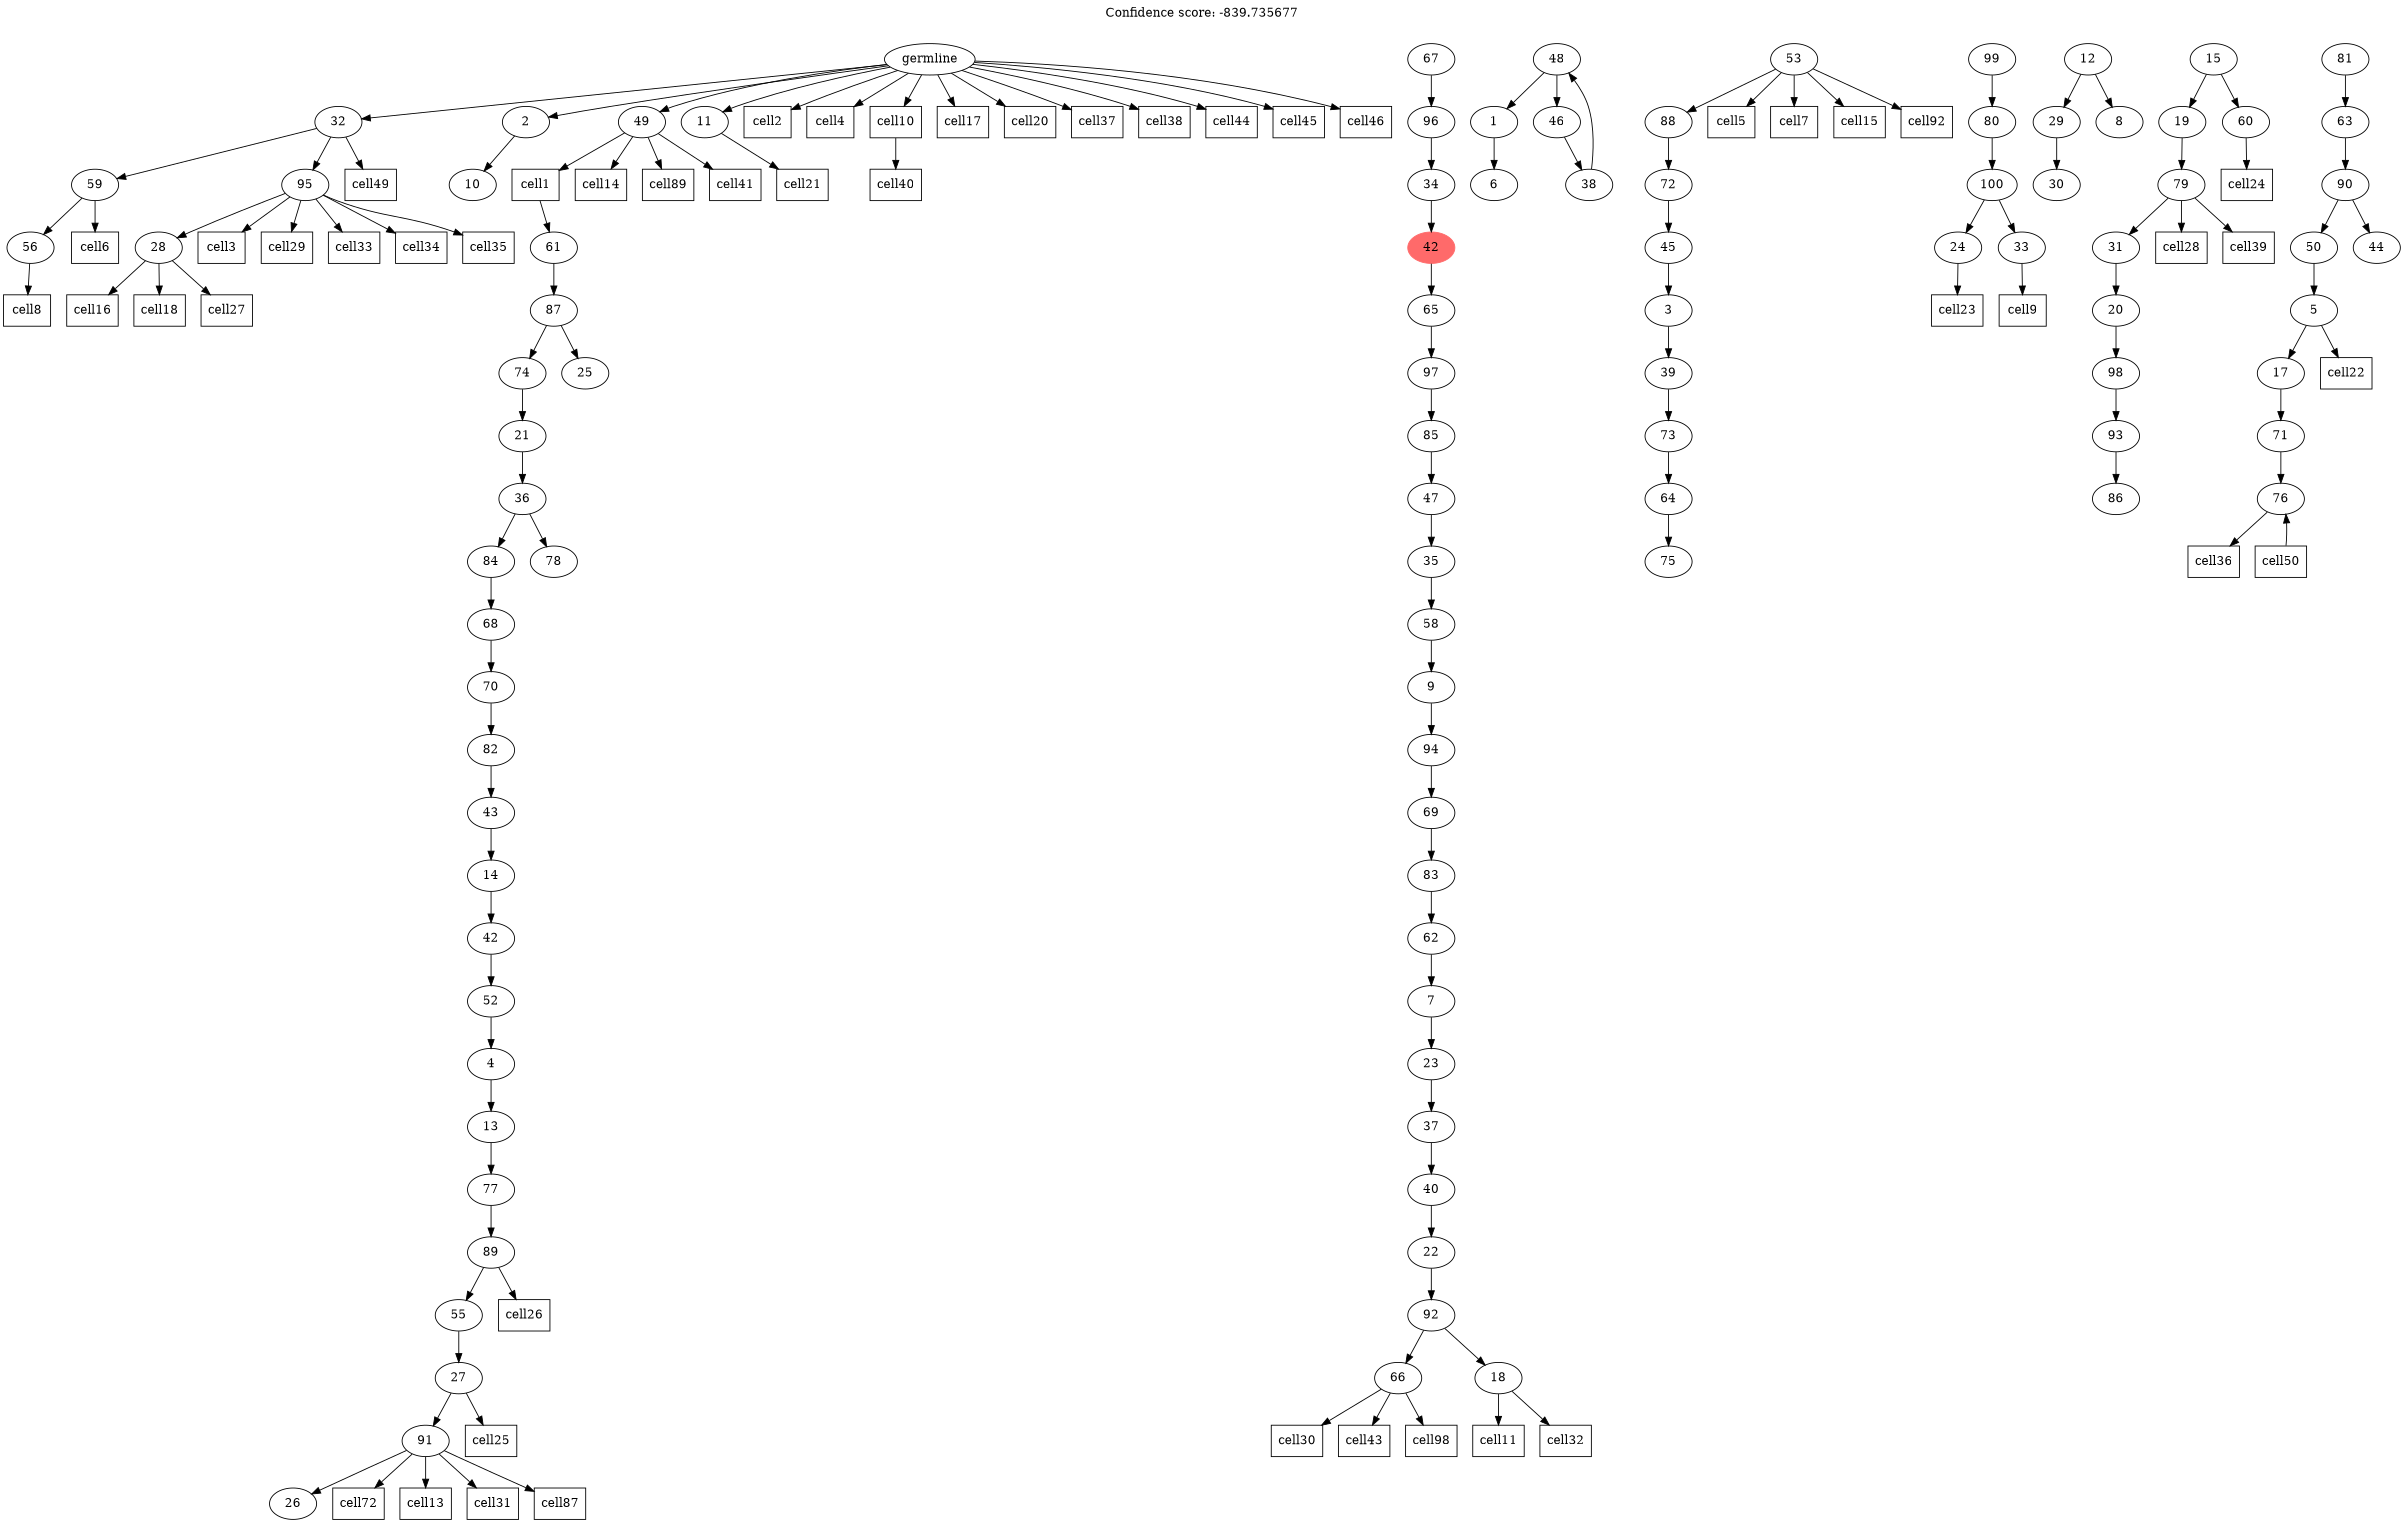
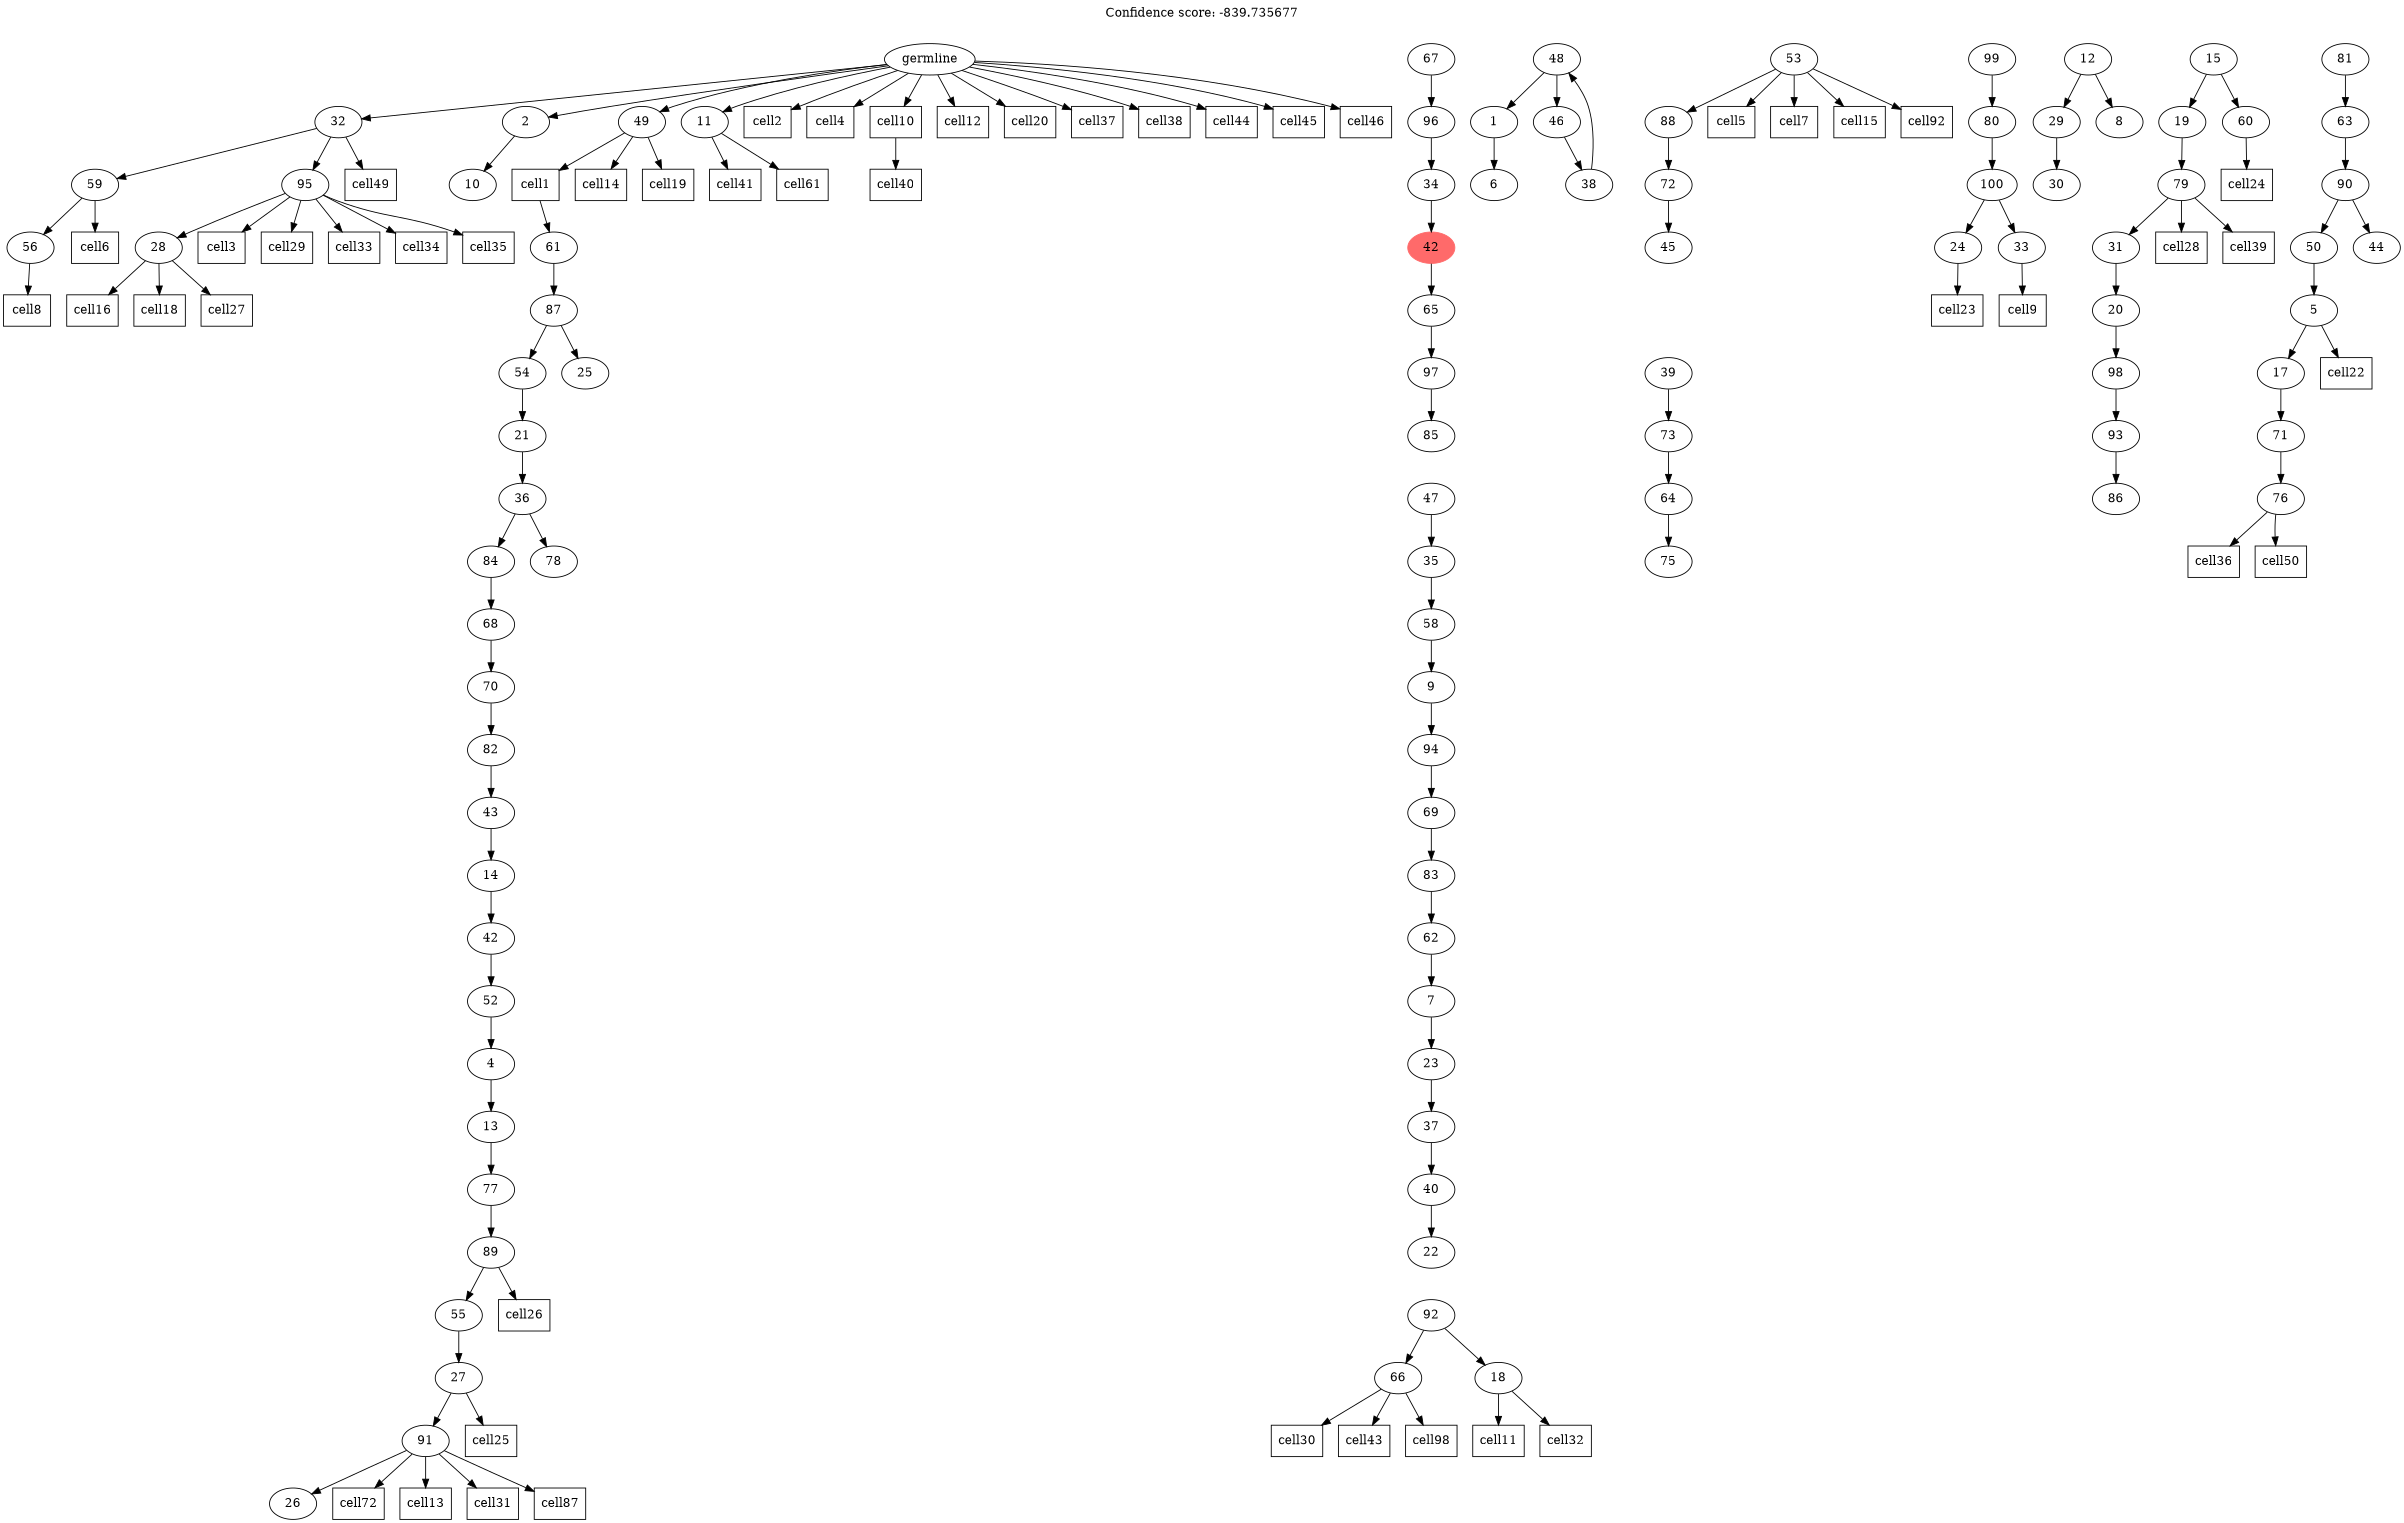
node "cell17": label "cell17" -> "cell12"
edge "49" -> "cell41": now "11" -> "cell41"
node "cell89": label "cell89" -> "cell19"
node "cell21": label "cell21" -> "cell61"
node "3": removed
node "74": label "74" -> "54"
edge "85" -> "47": removed
edge "cell50" -> "76": reversed
edge "22" -> "92": removed
